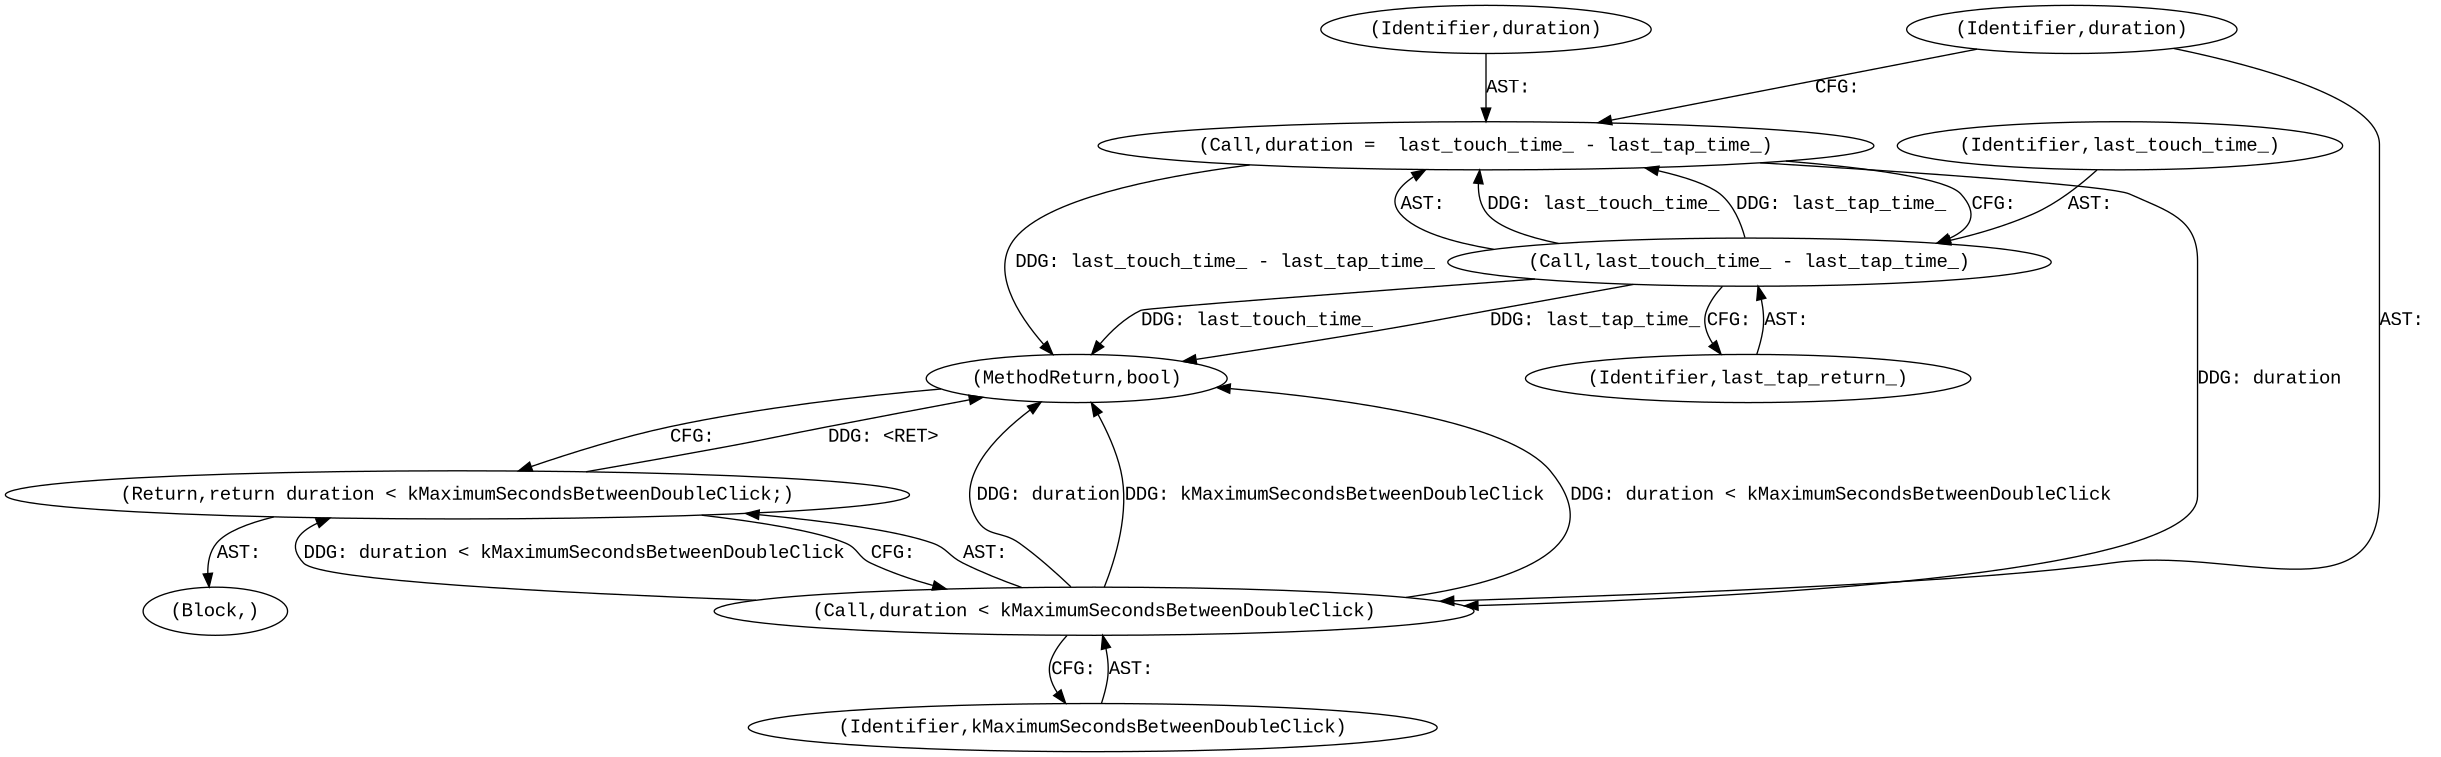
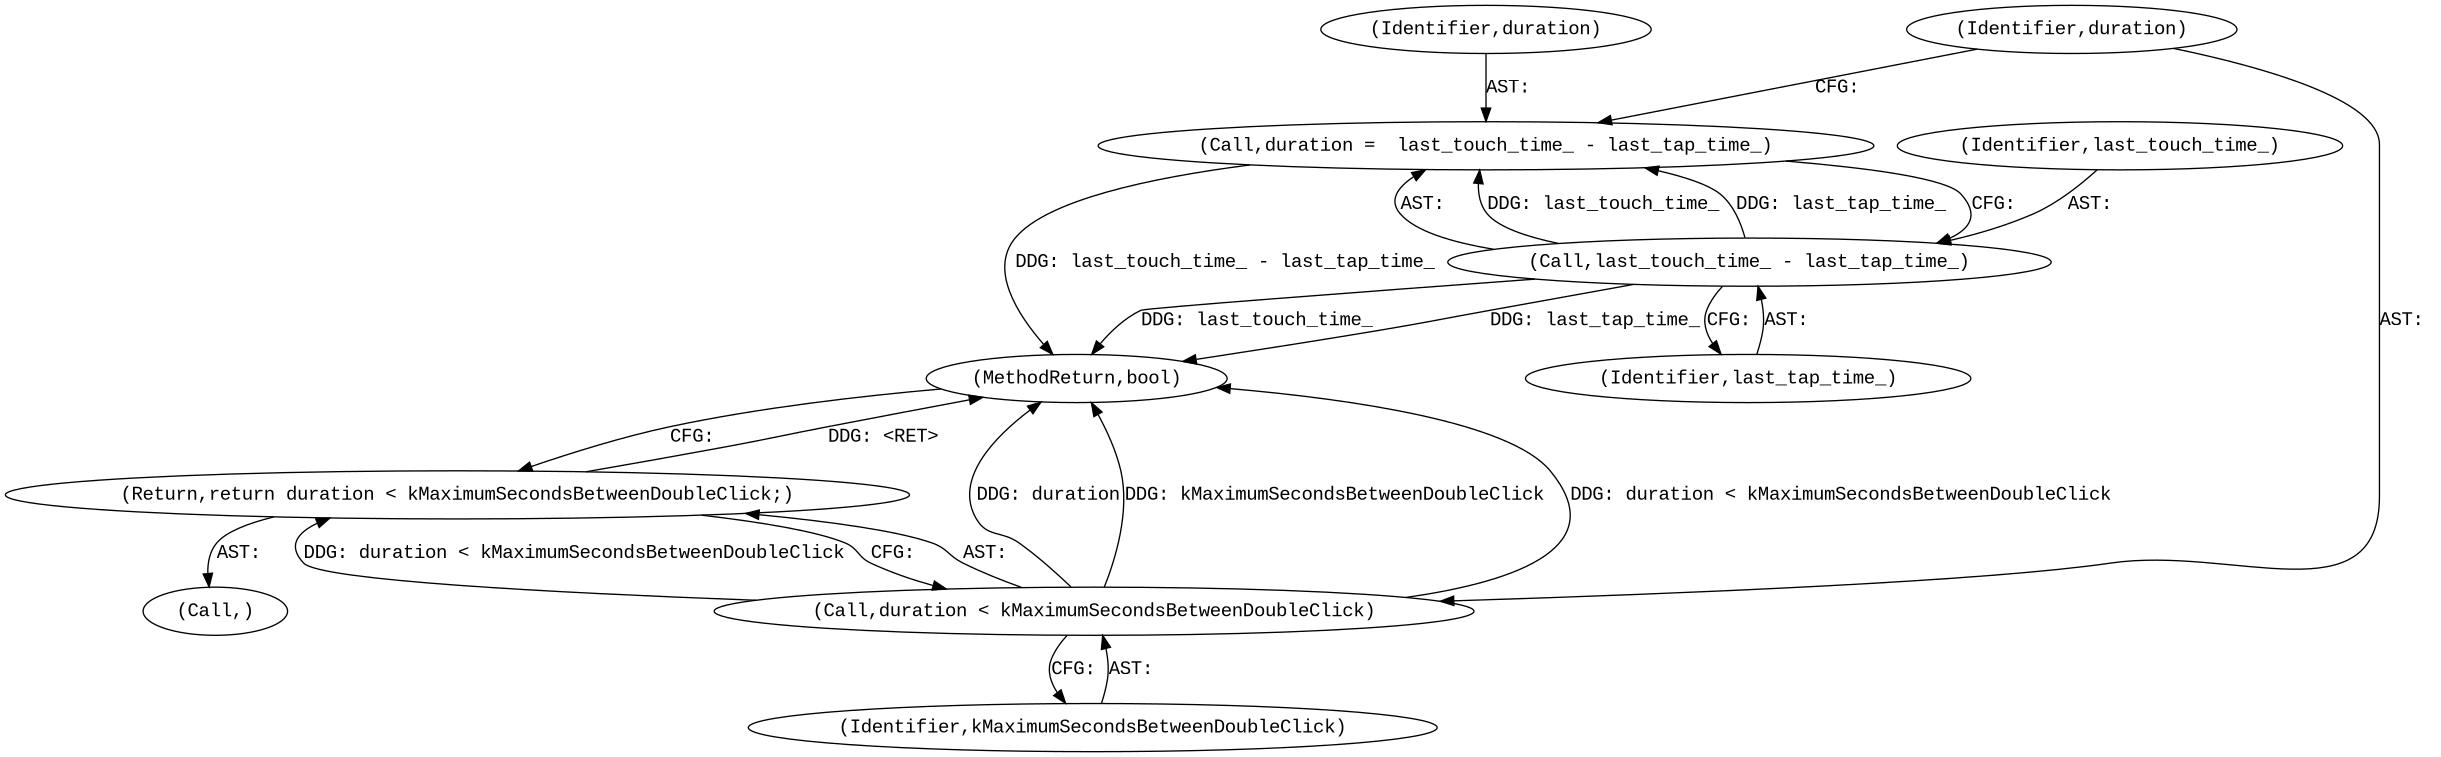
node "(Identifier,last_tap_return_)": label "(Identifier,last_tap_return_)" -> "(Identifier,last_tap_time_)"
edge "(Call,duration =  last_touch_time_ - last_tap_time_)" -> "(Call,duration < kMaximumSecondsBetweenDoubleClick)": removed, label "DDG: duration"
node "(Block,)": label "(Block,)" -> "(Call,)"
